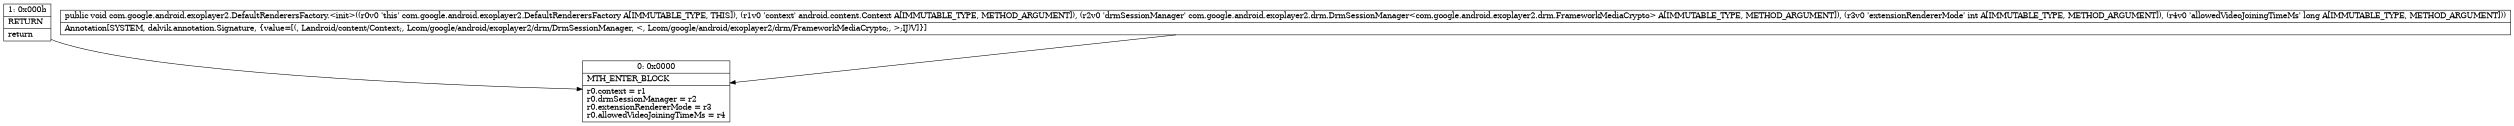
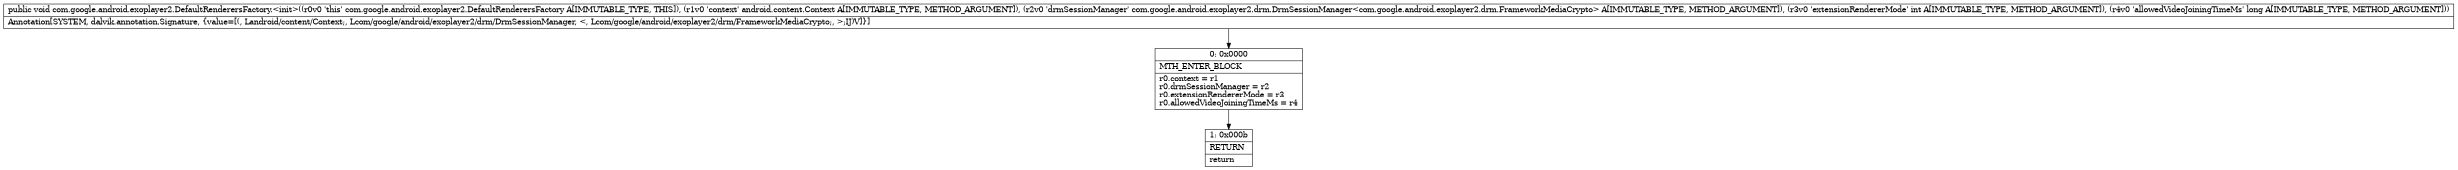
edge "1: 0x000b" -> "0: 0x0000": reversed
